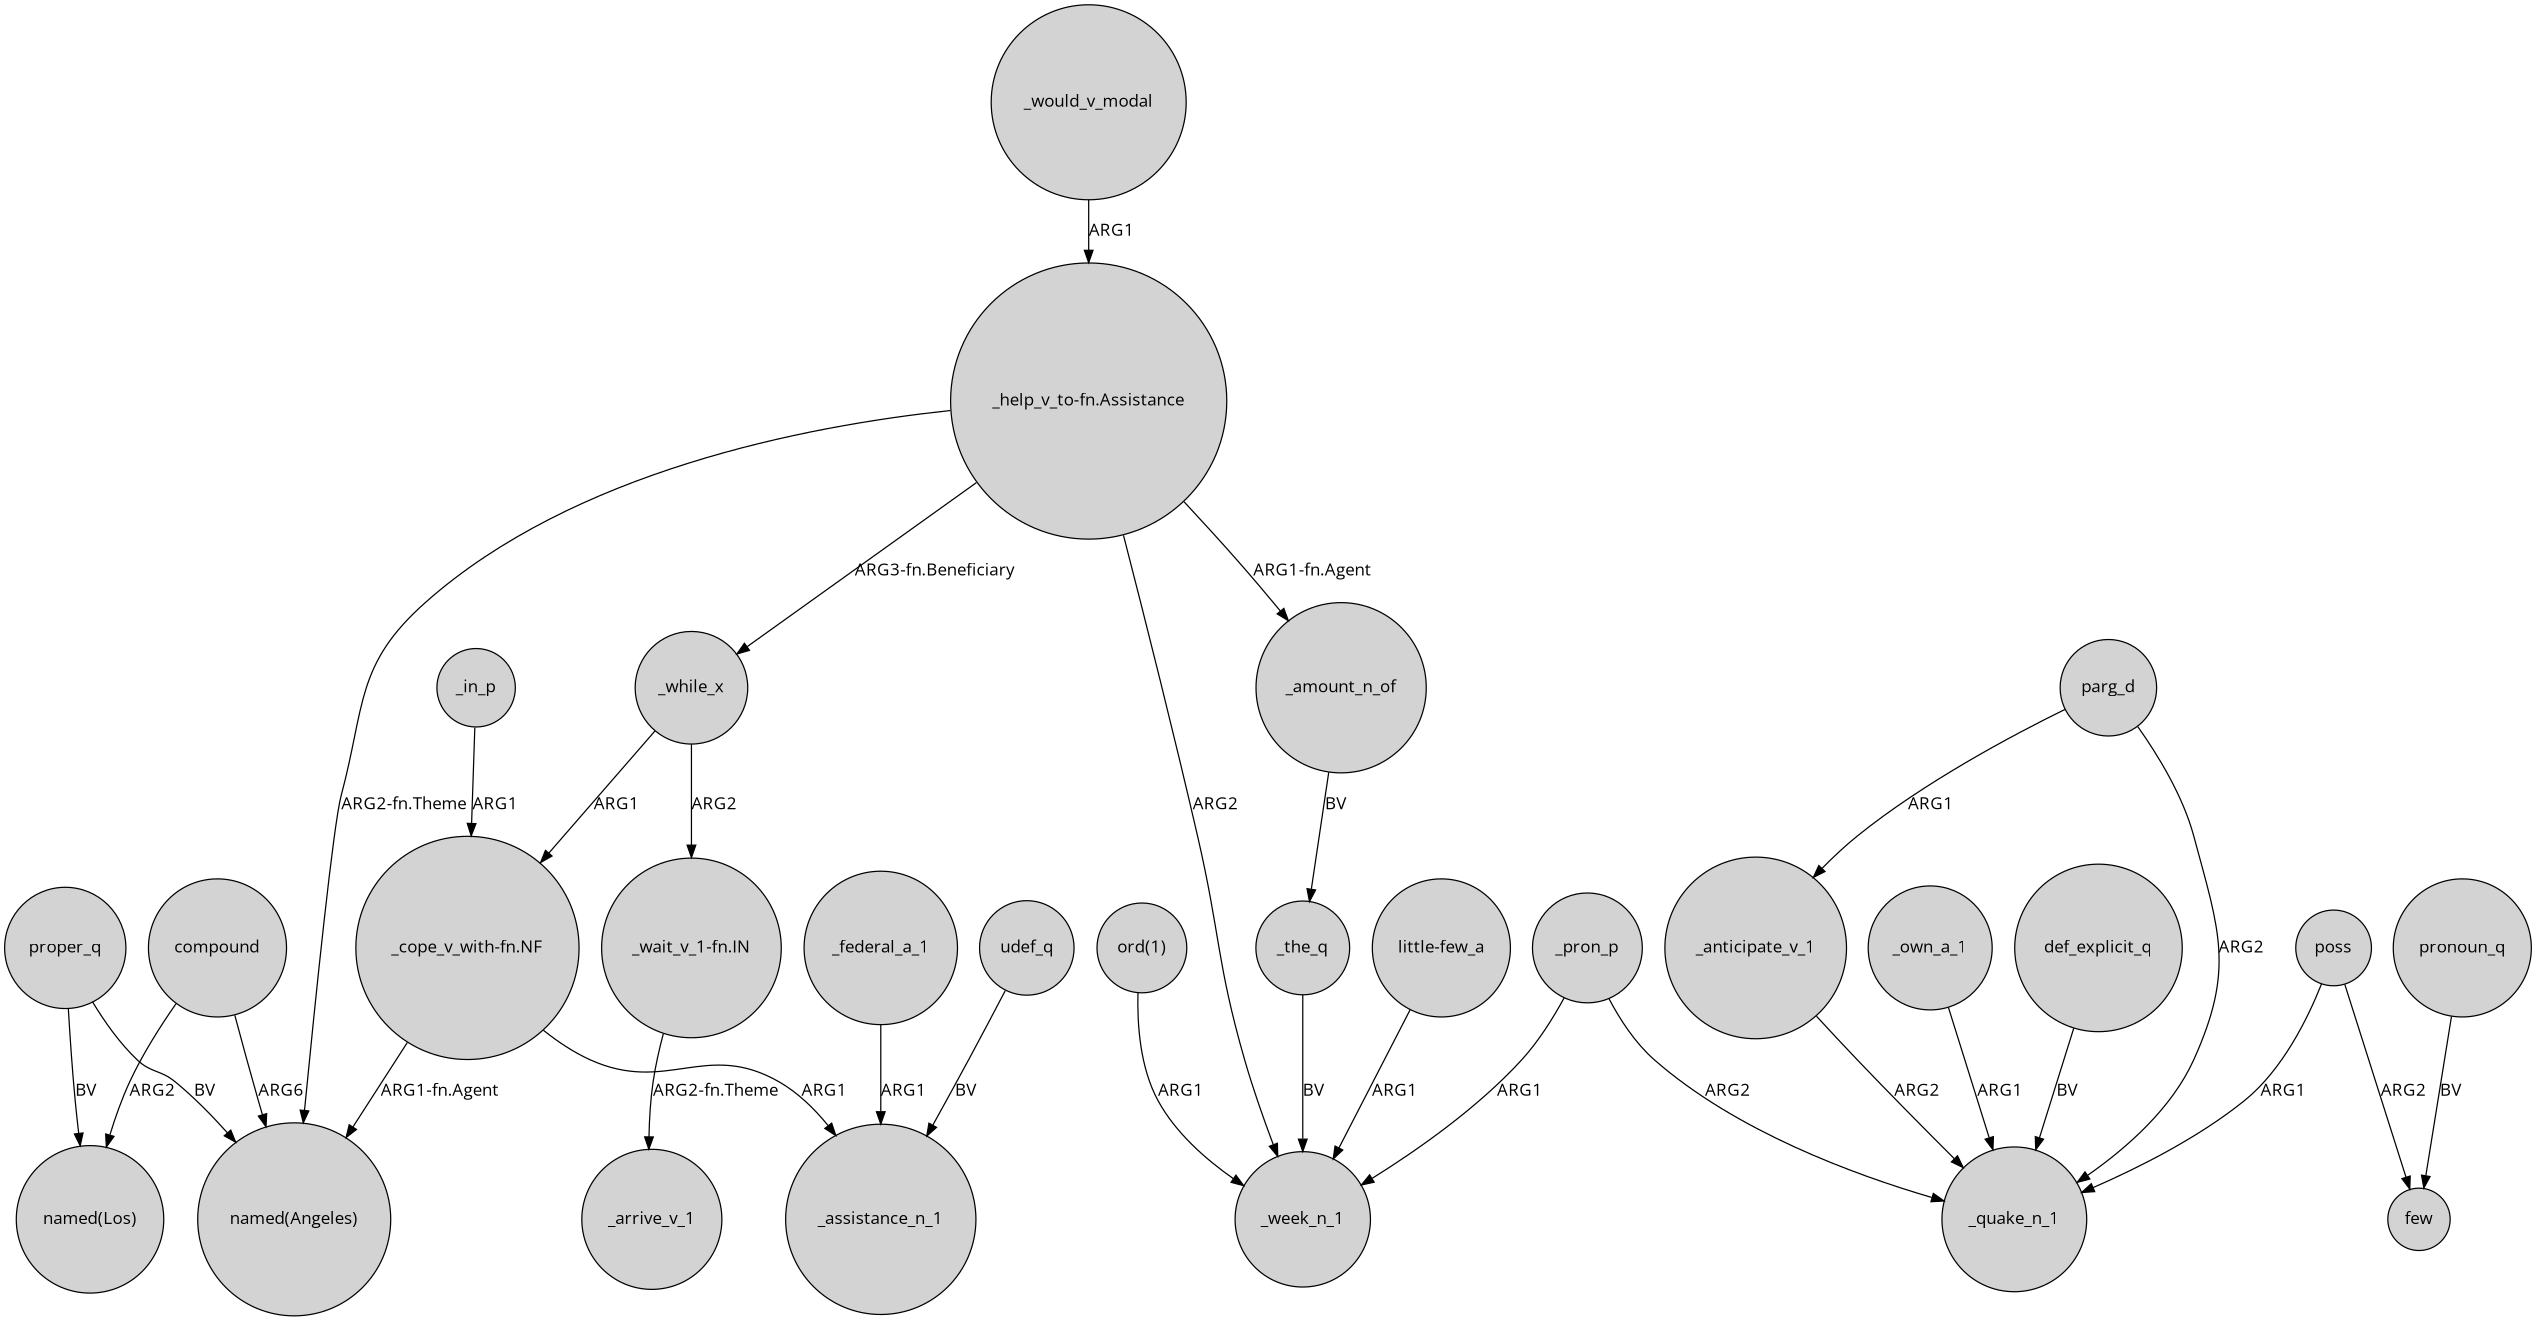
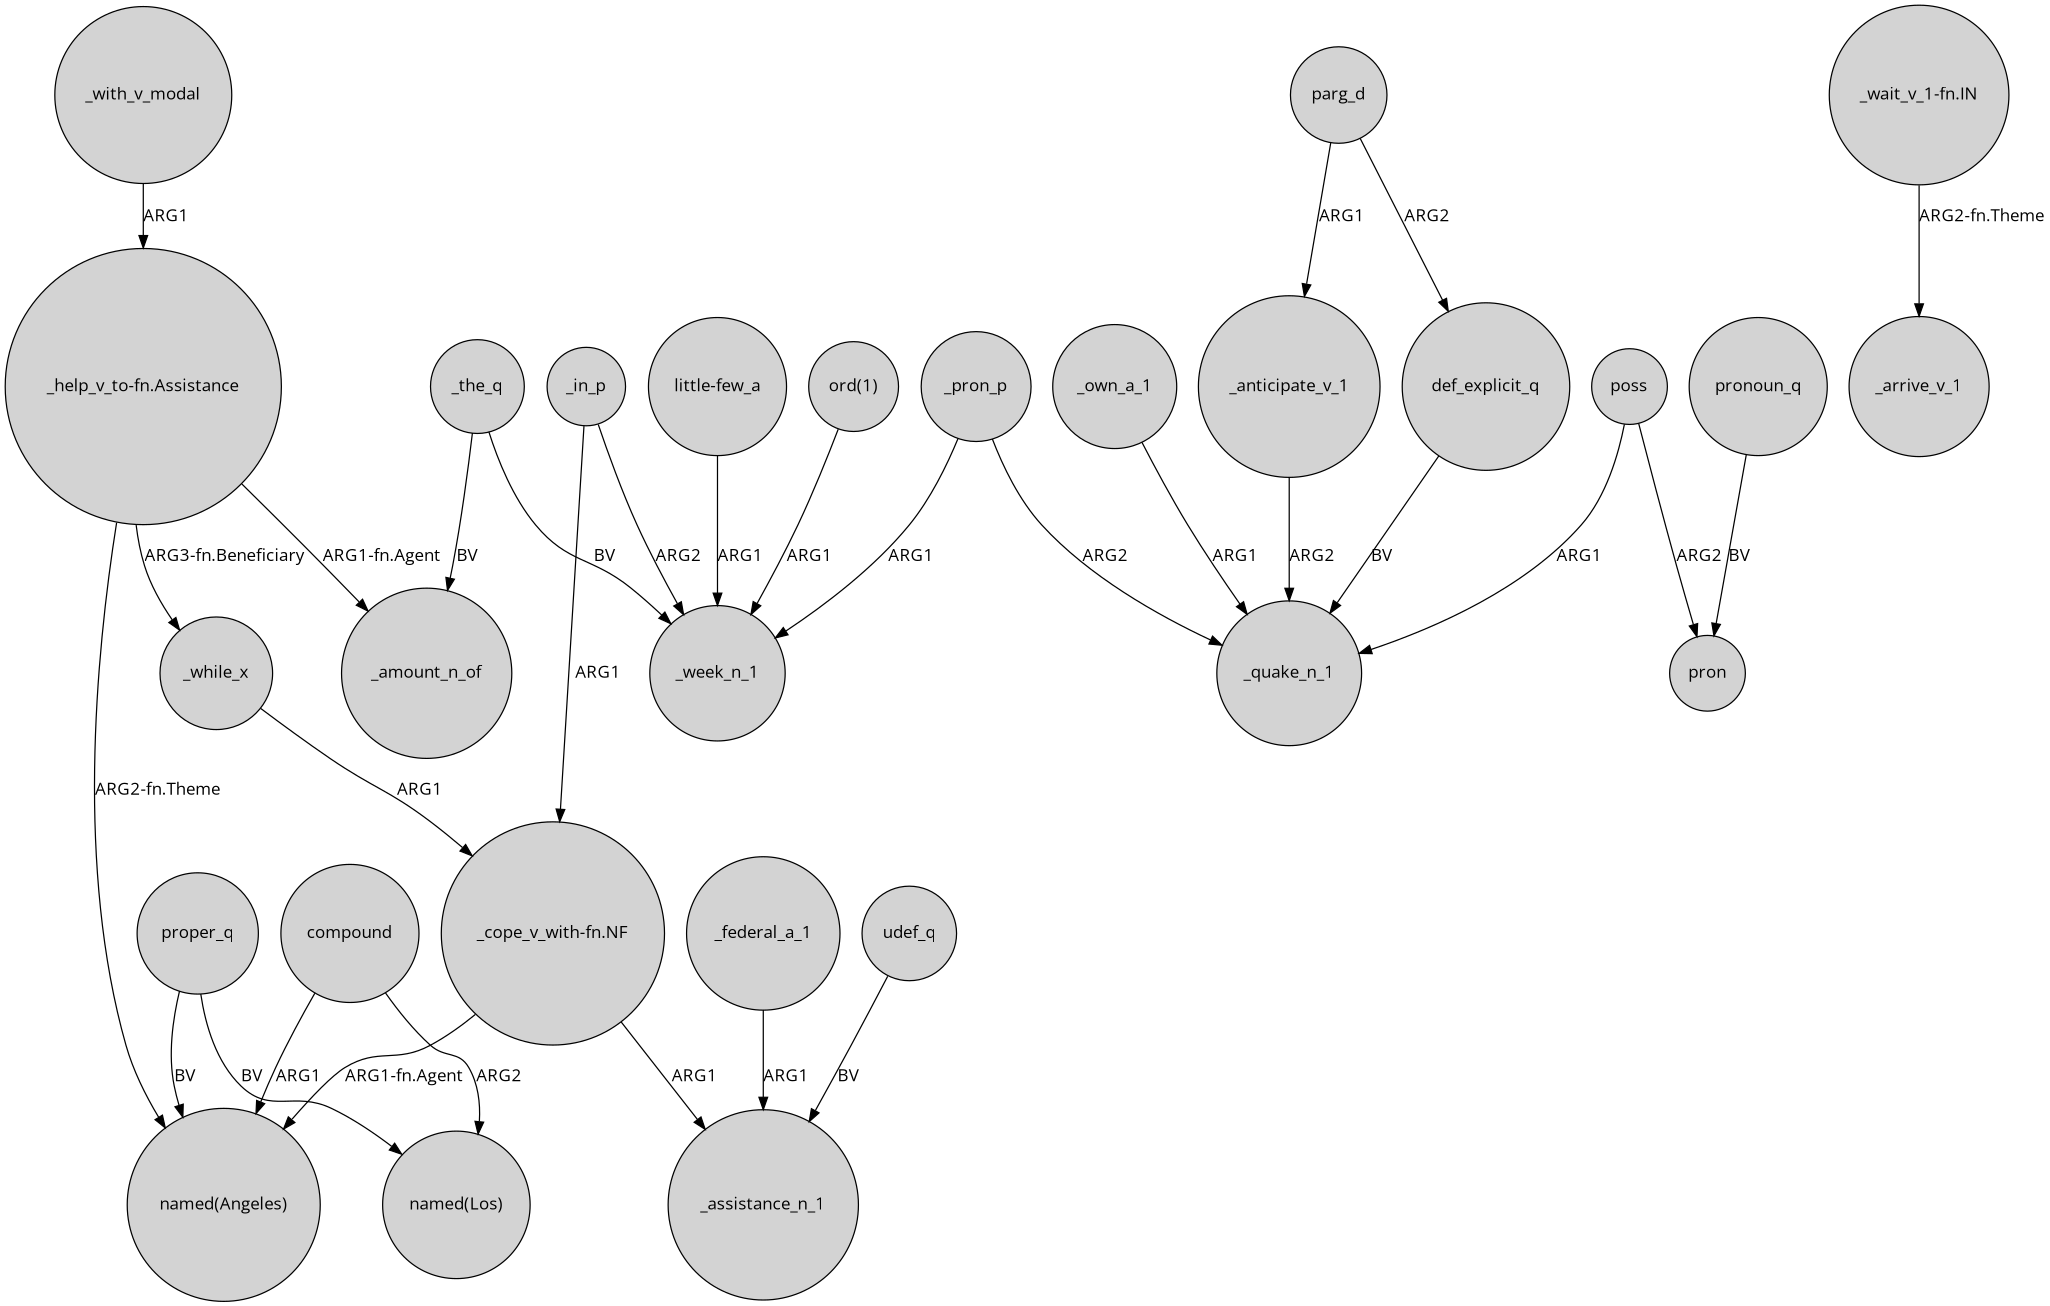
node "_would_v_modal": label "_would_v_modal" -> "_with_v_modal"
edge "_while_x" -> "_wait_v_1-fn.IN": removed, label "ARG2"
edge "_amount_n_of" -> "_the_q": reversed
edge "_help_v_to-fn.Assistance" -> "_week_n_1": now "_in_p" -> "_week_n_1"
edge "parg_d" -> "_quake_n_1": now "parg_d" -> "def_explicit_q"
edge "compound" -> "named(Angeles)": label "ARG6" -> "ARG1"
node "few": label "few" -> "pron"
